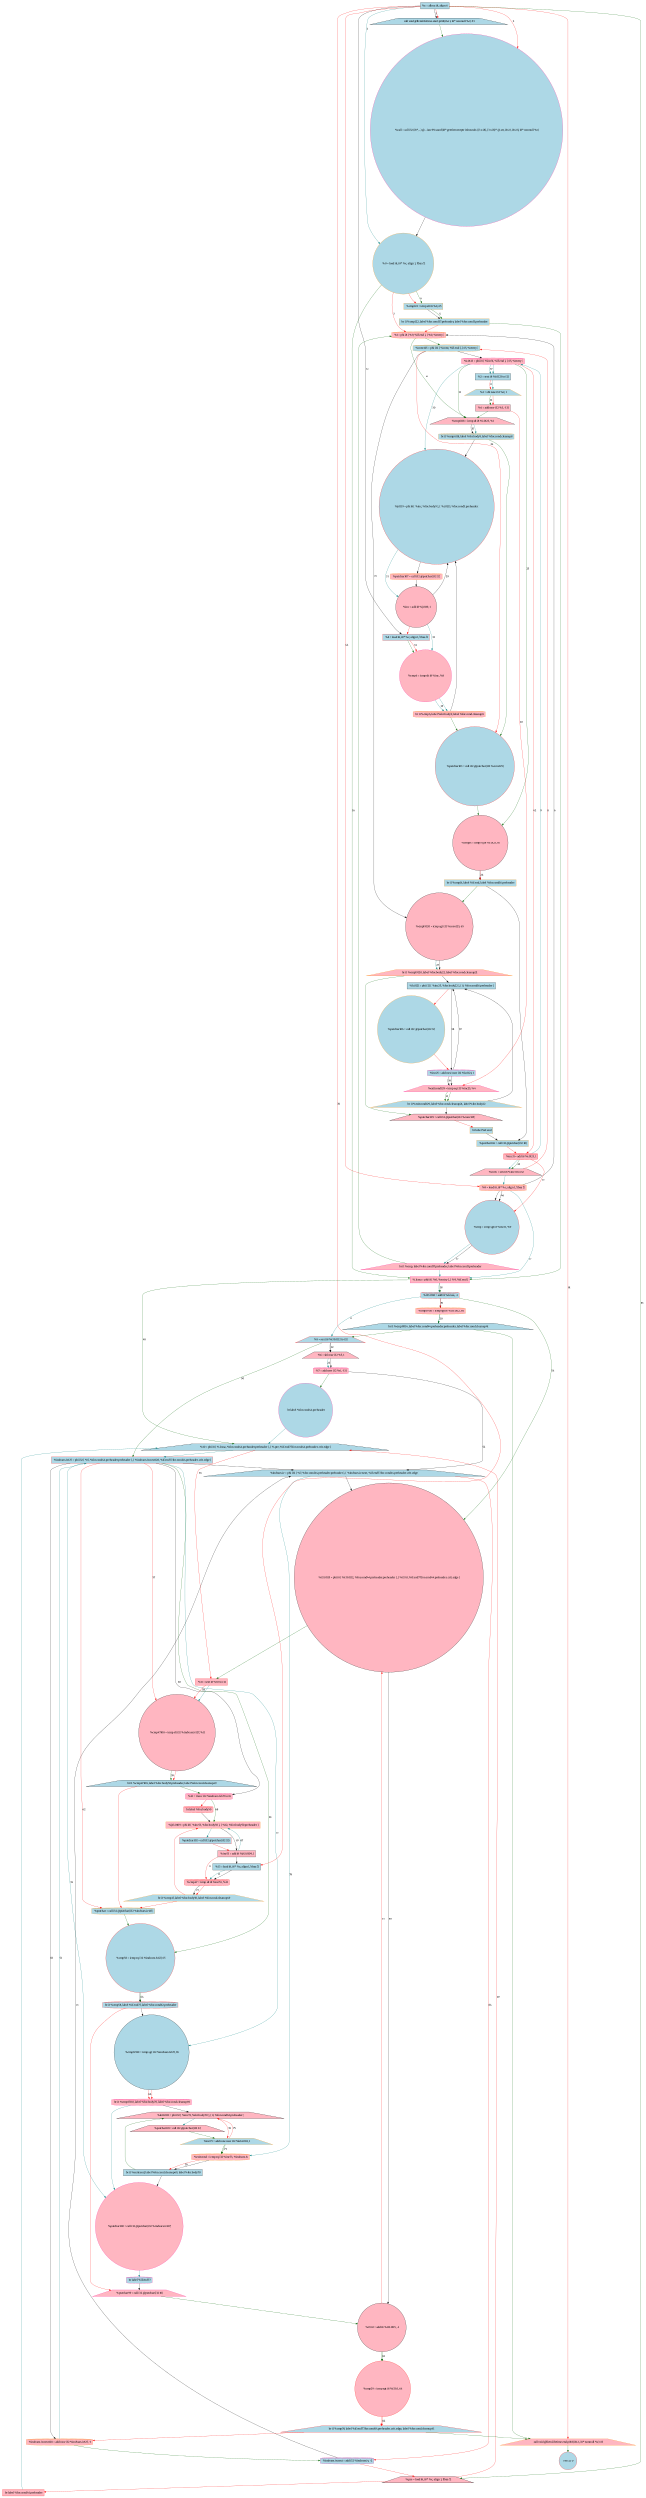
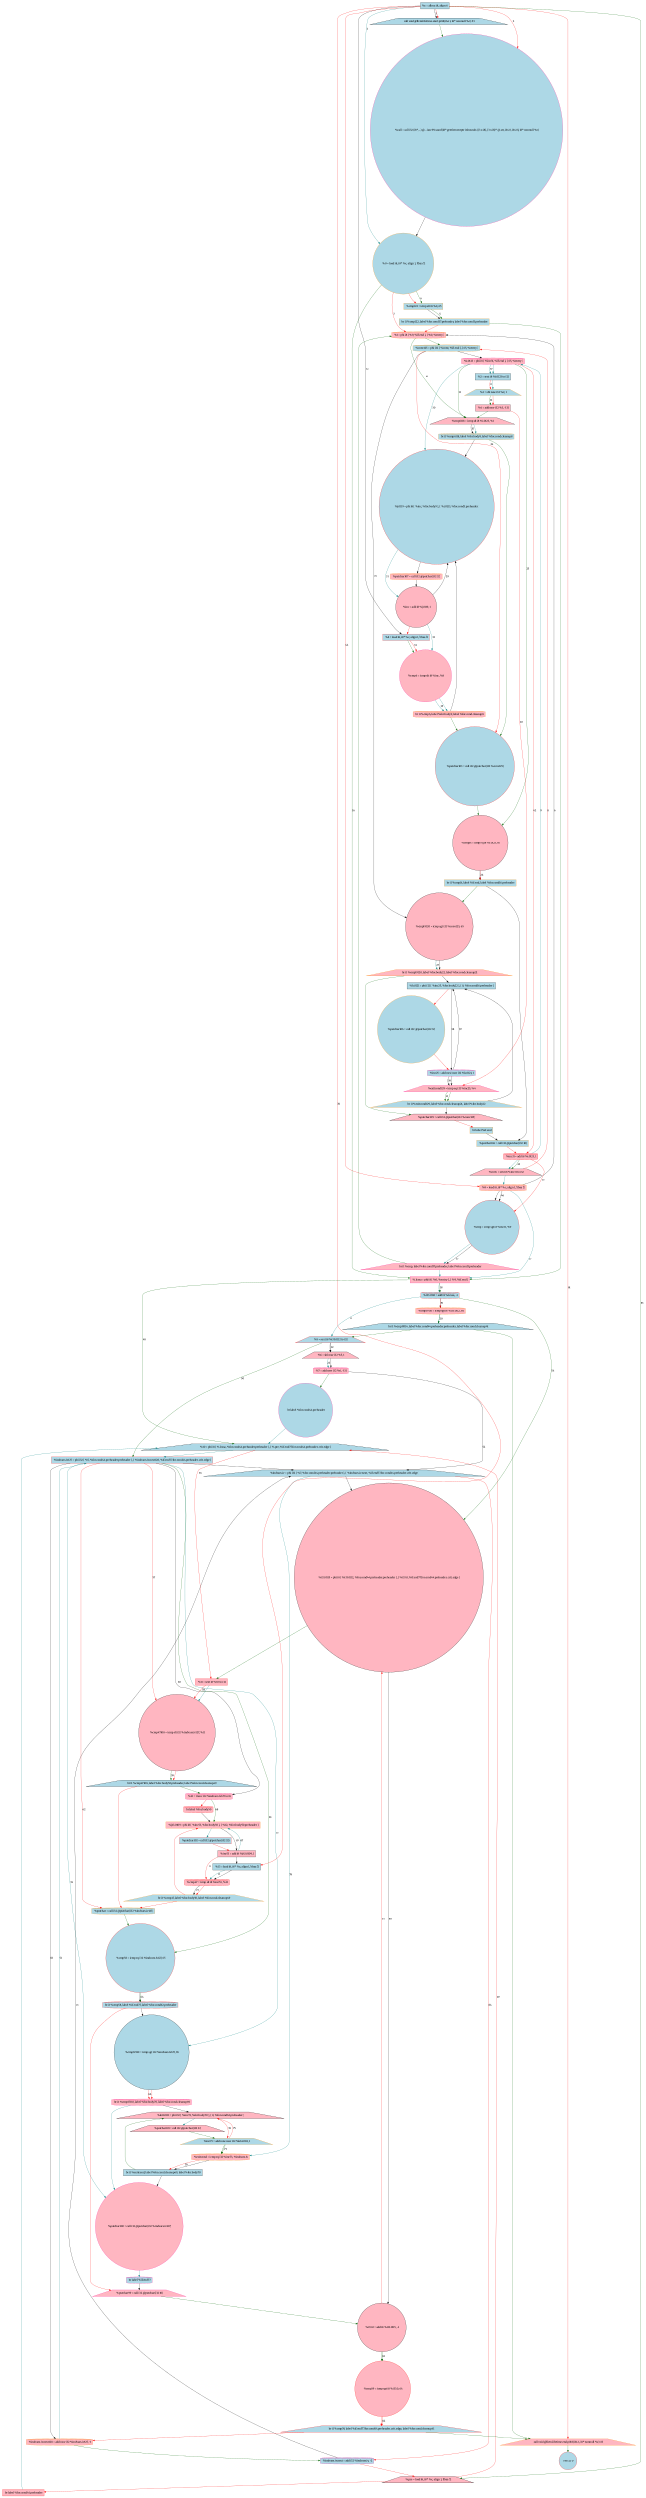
node "%cmp29 = icmp sgt i8 %i33.0, 64": label "%cmp29 = icmp sgt i8 %i33.0, 64" -> "%cmp39 = icmp sgt i8 %i33.0, 64"
